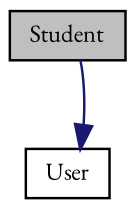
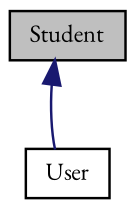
edge "Student" -> "User": reversed
